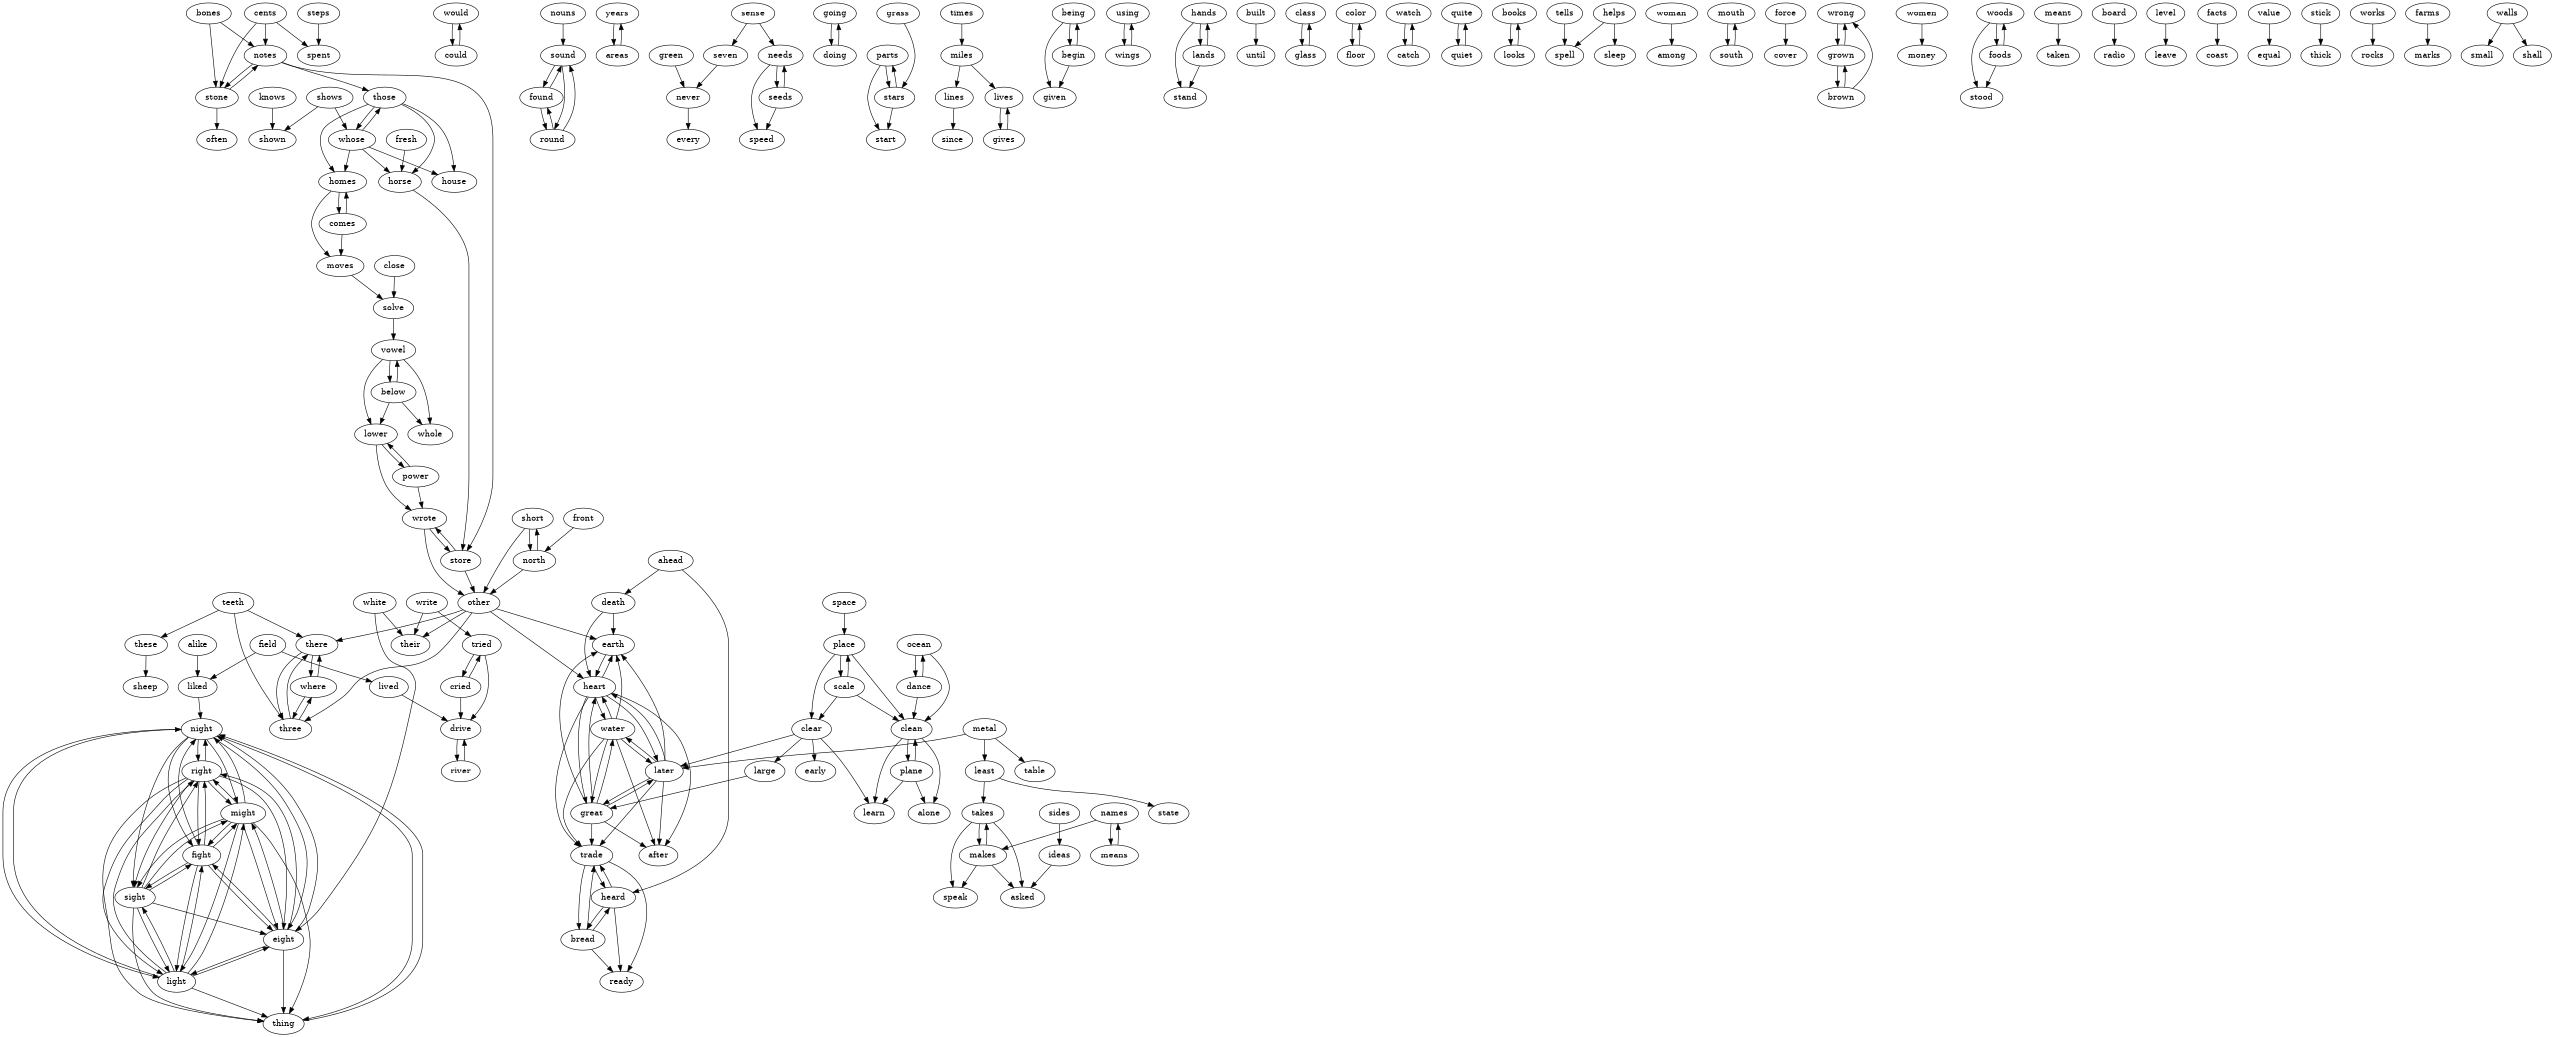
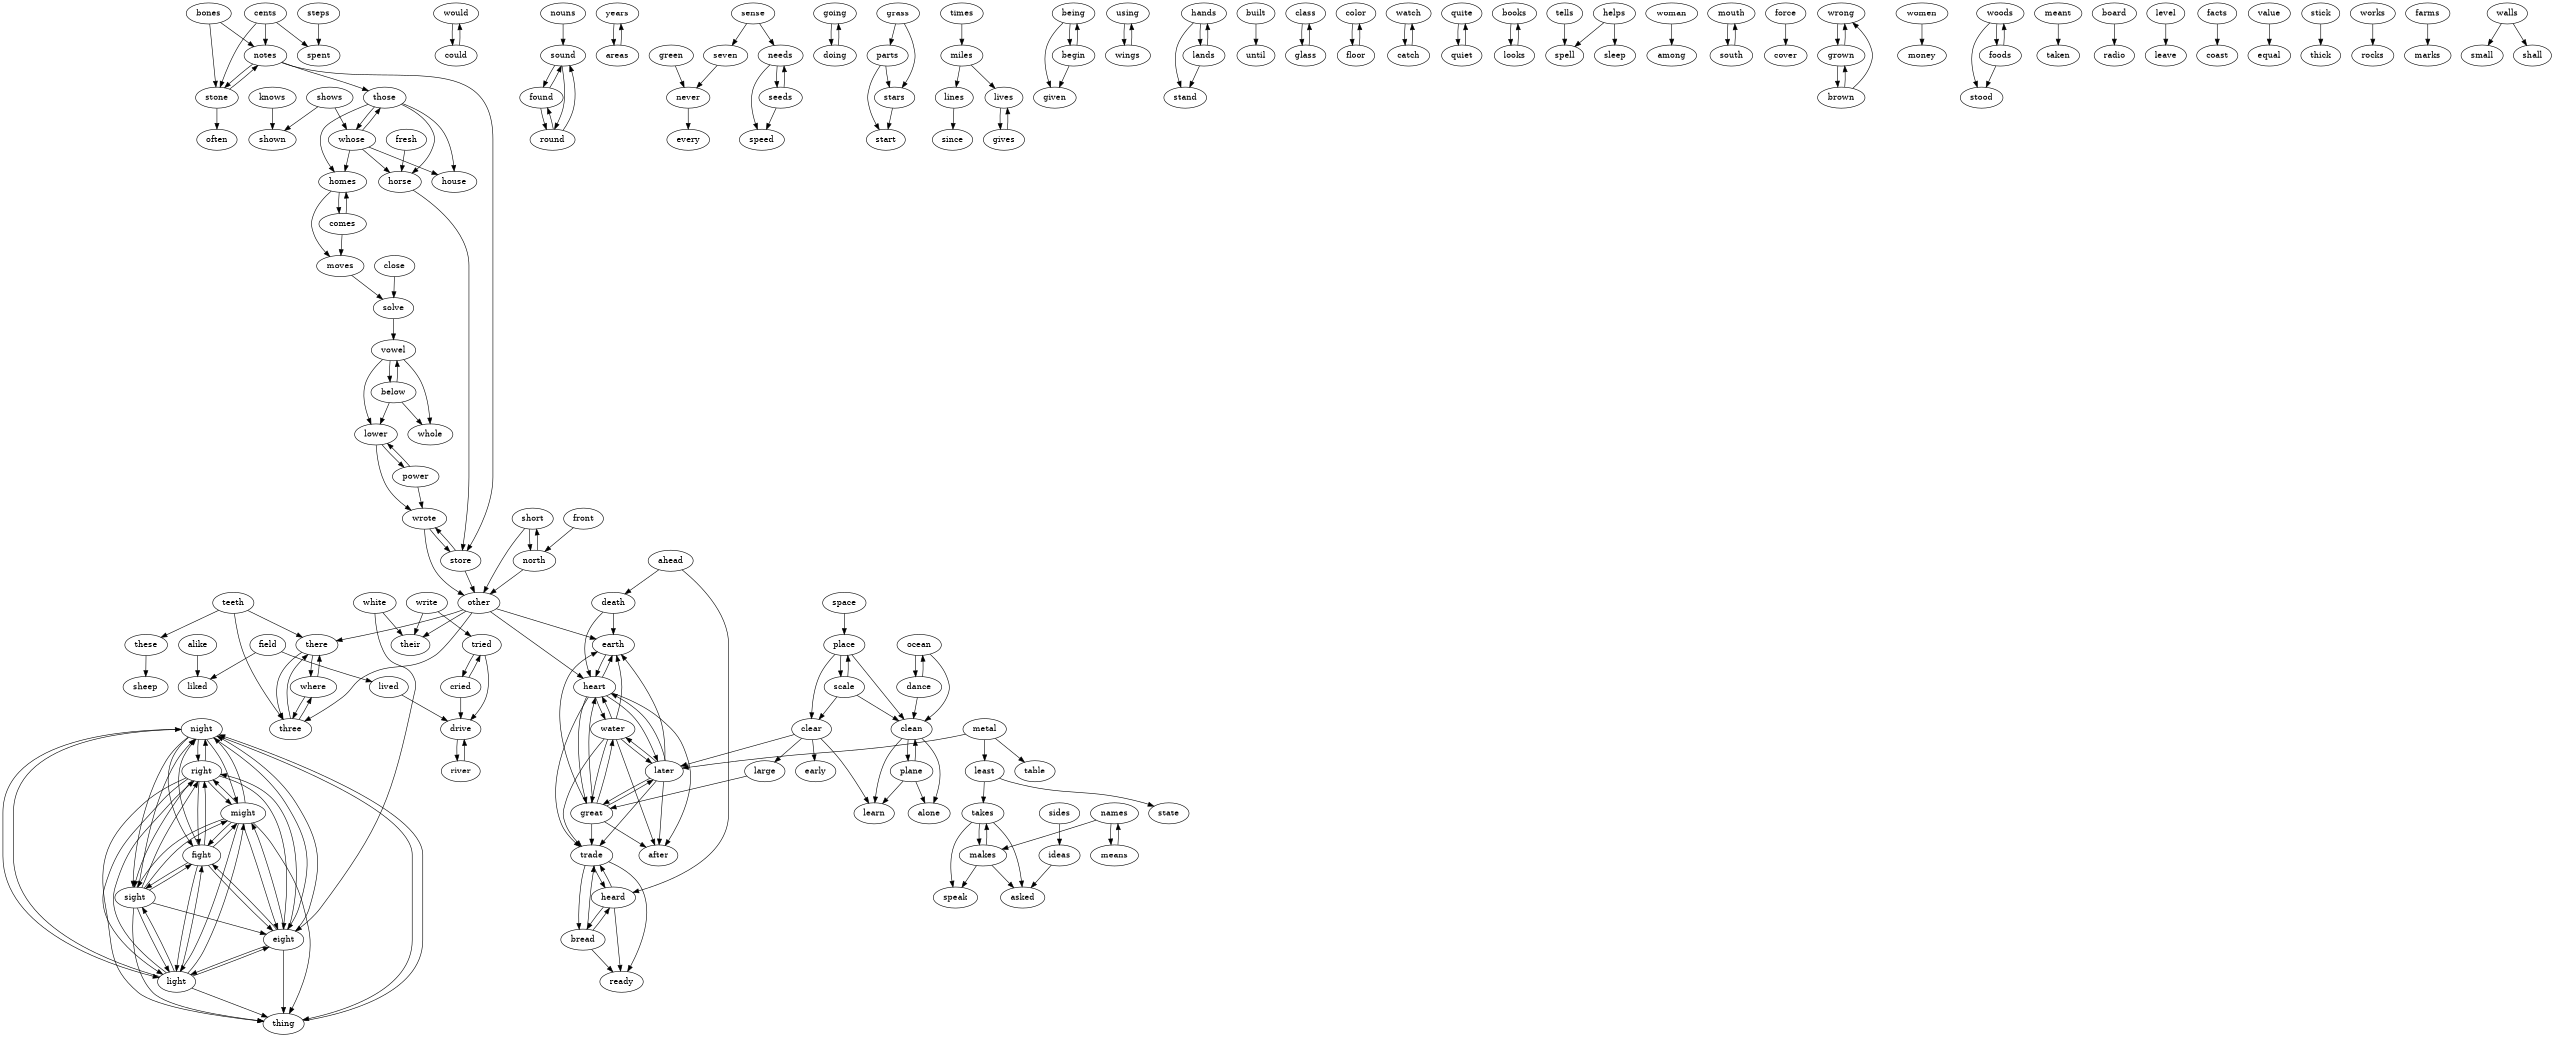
edge "stars" -> "parts": now "grass" -> "parts"
edge "liked" -> "night": now "sight" -> "night"
